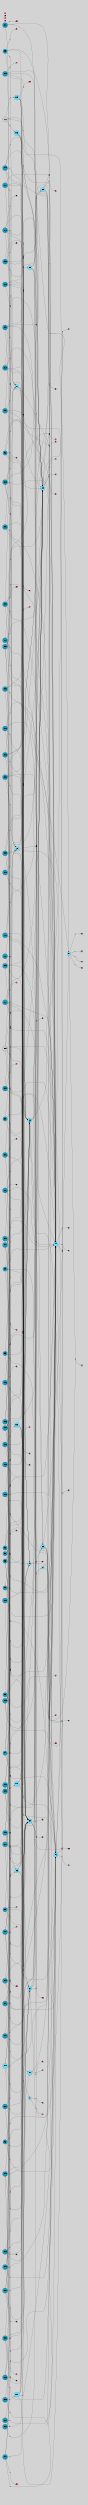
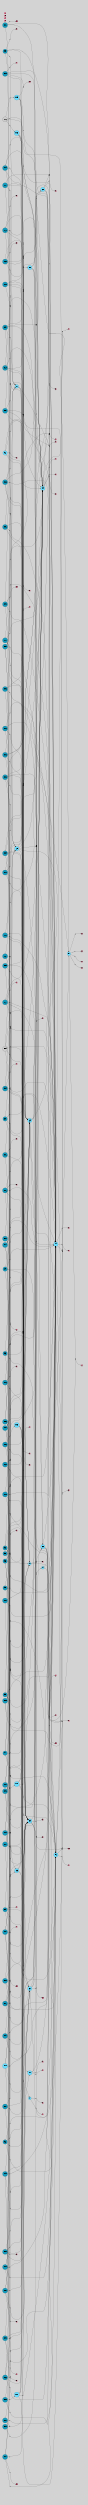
node "T946": fillcolor #1199bb -> #66ddff
